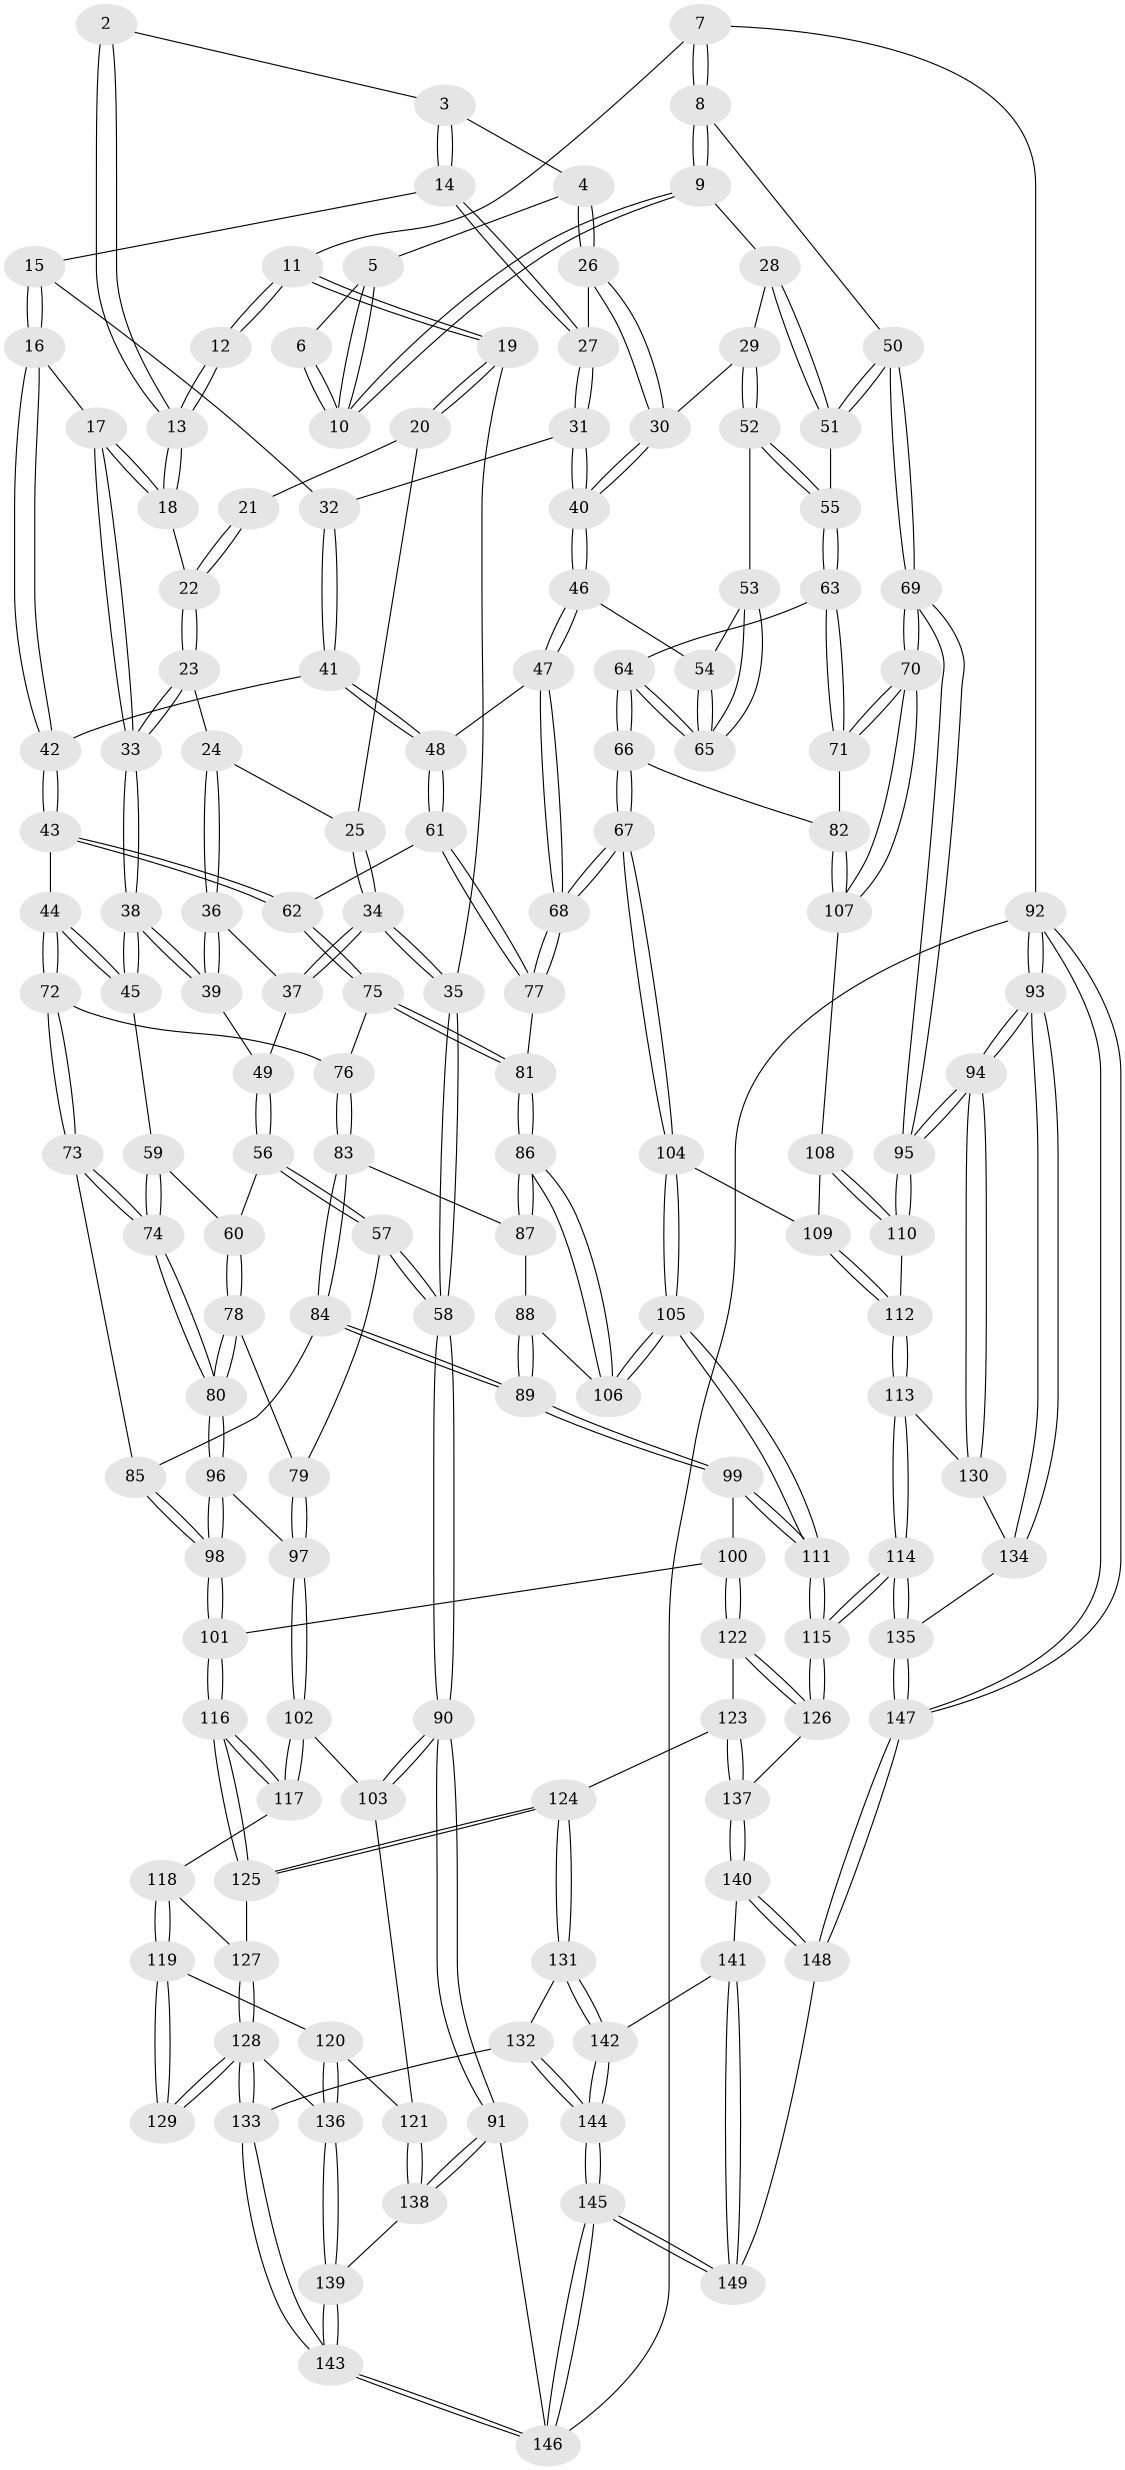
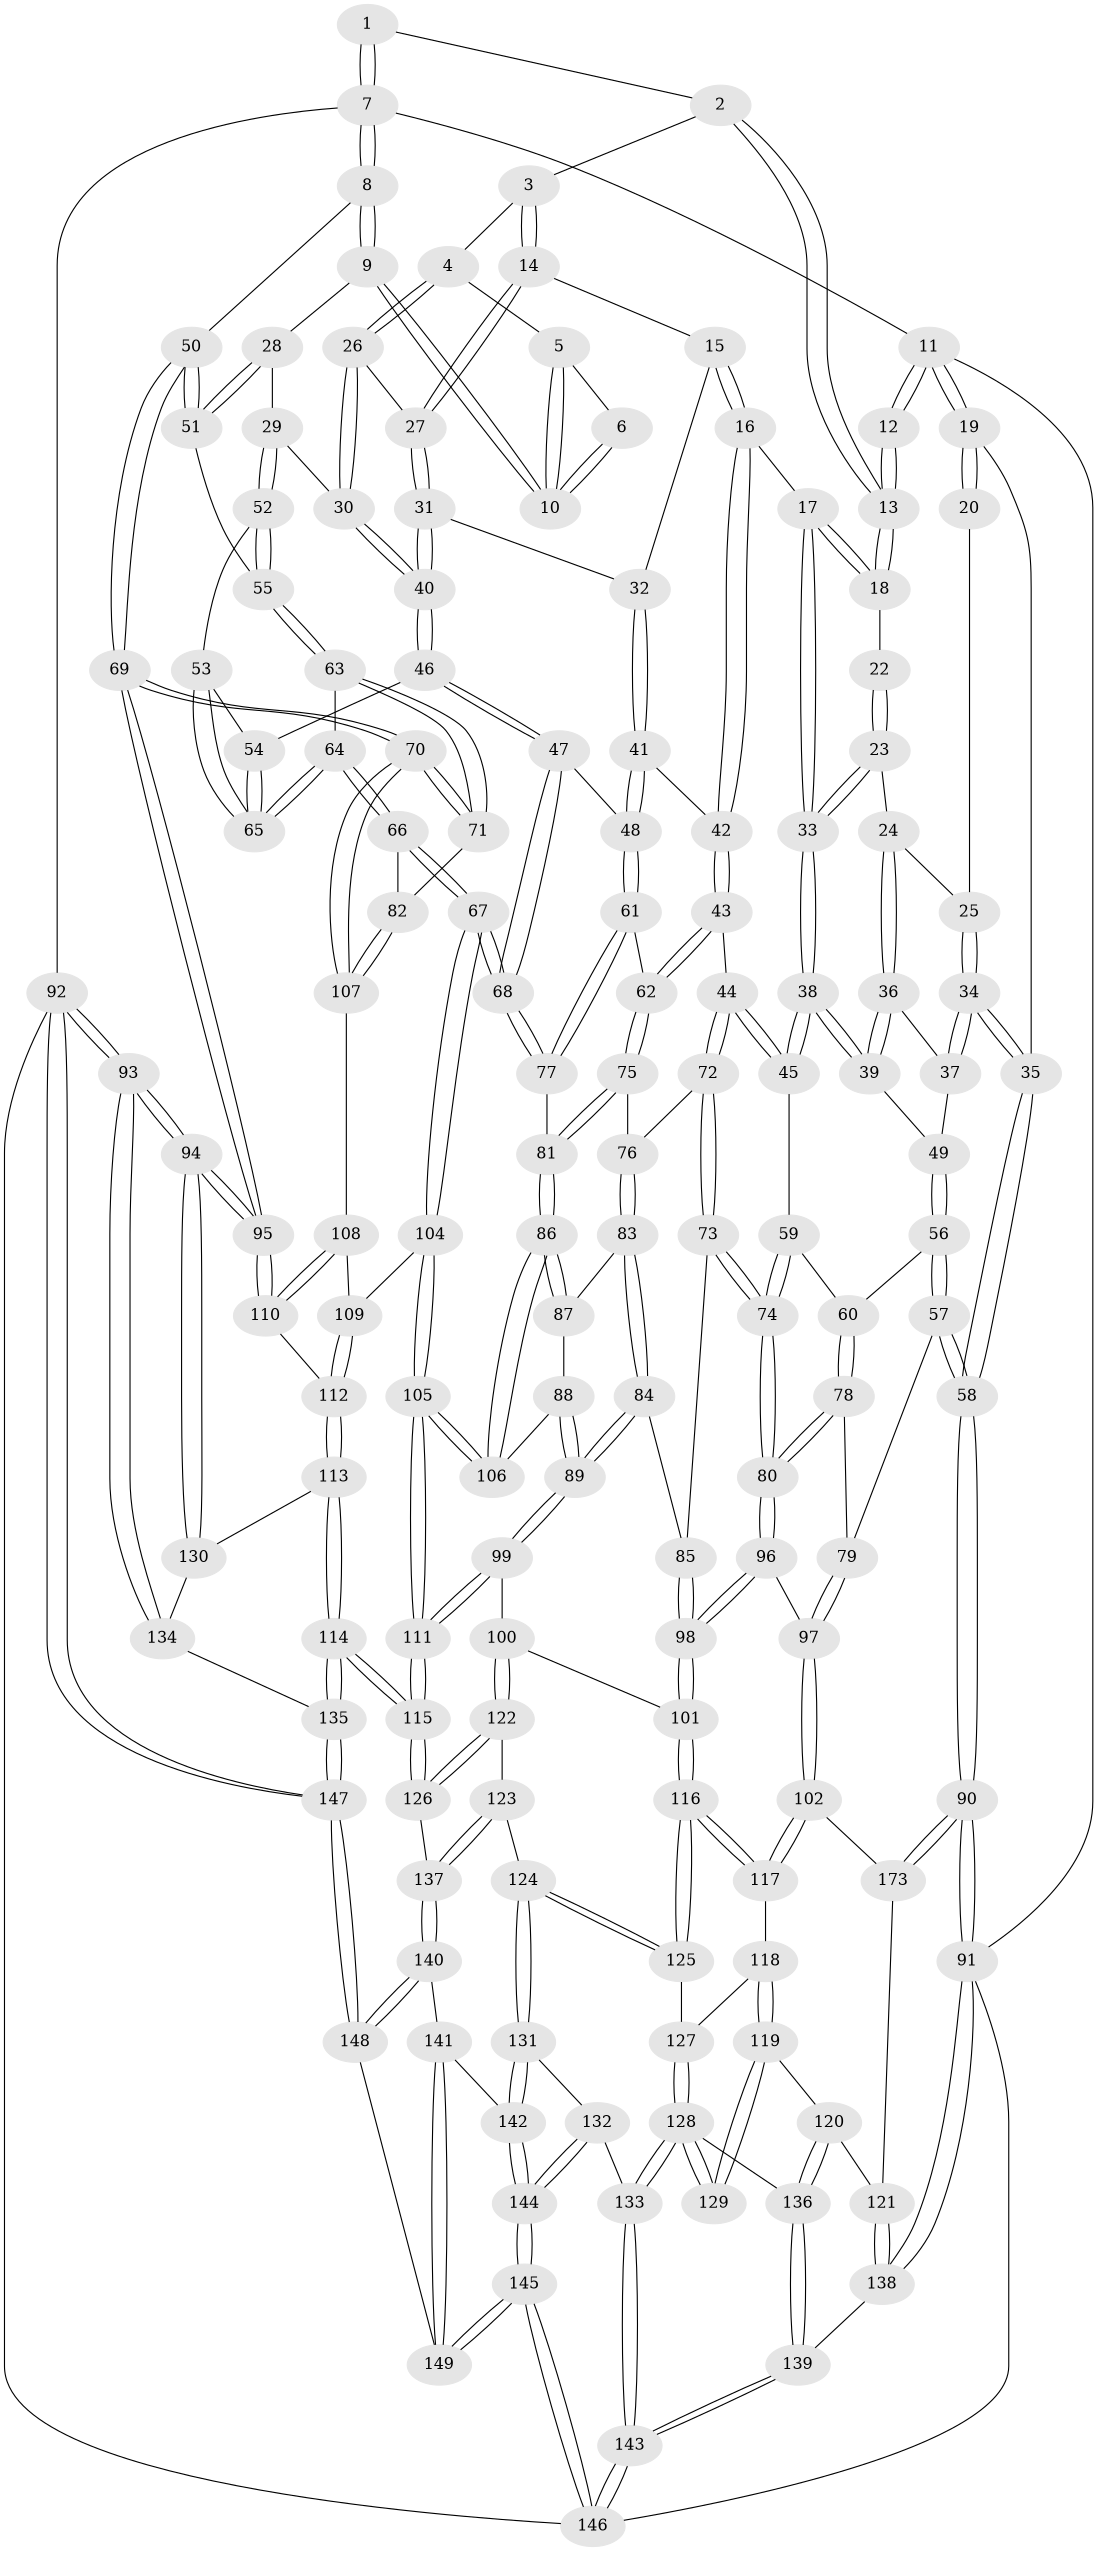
node "1": added
node "21": removed
edge "11" -- "91": added
node "103": label "103" -> "173"
